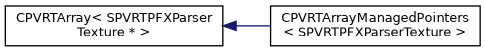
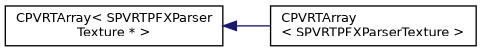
node "CPVRTArrayManagedPointers < SPVRTPFXParserTexture >": label "CPVRTArrayManagedPointers < SPVRTPFXParserTexture >" -> "CPVRTArray < SPVRTPFXParserTexture >"
